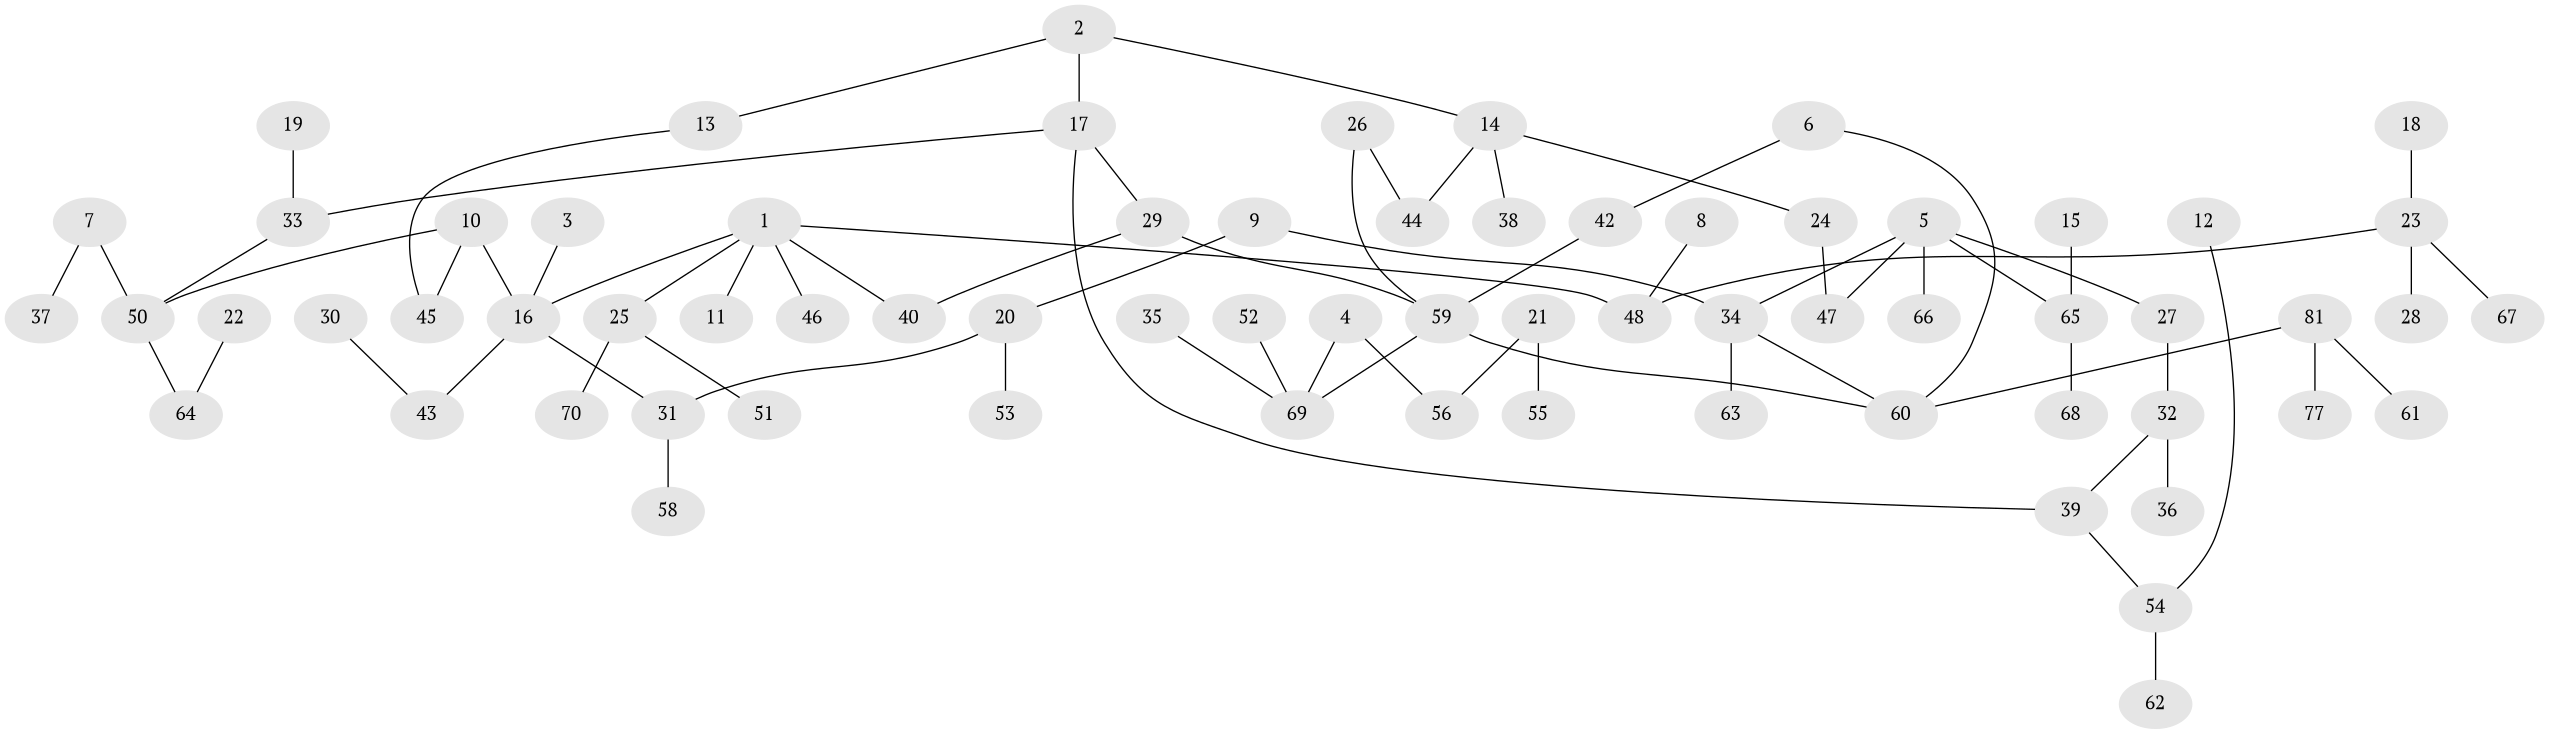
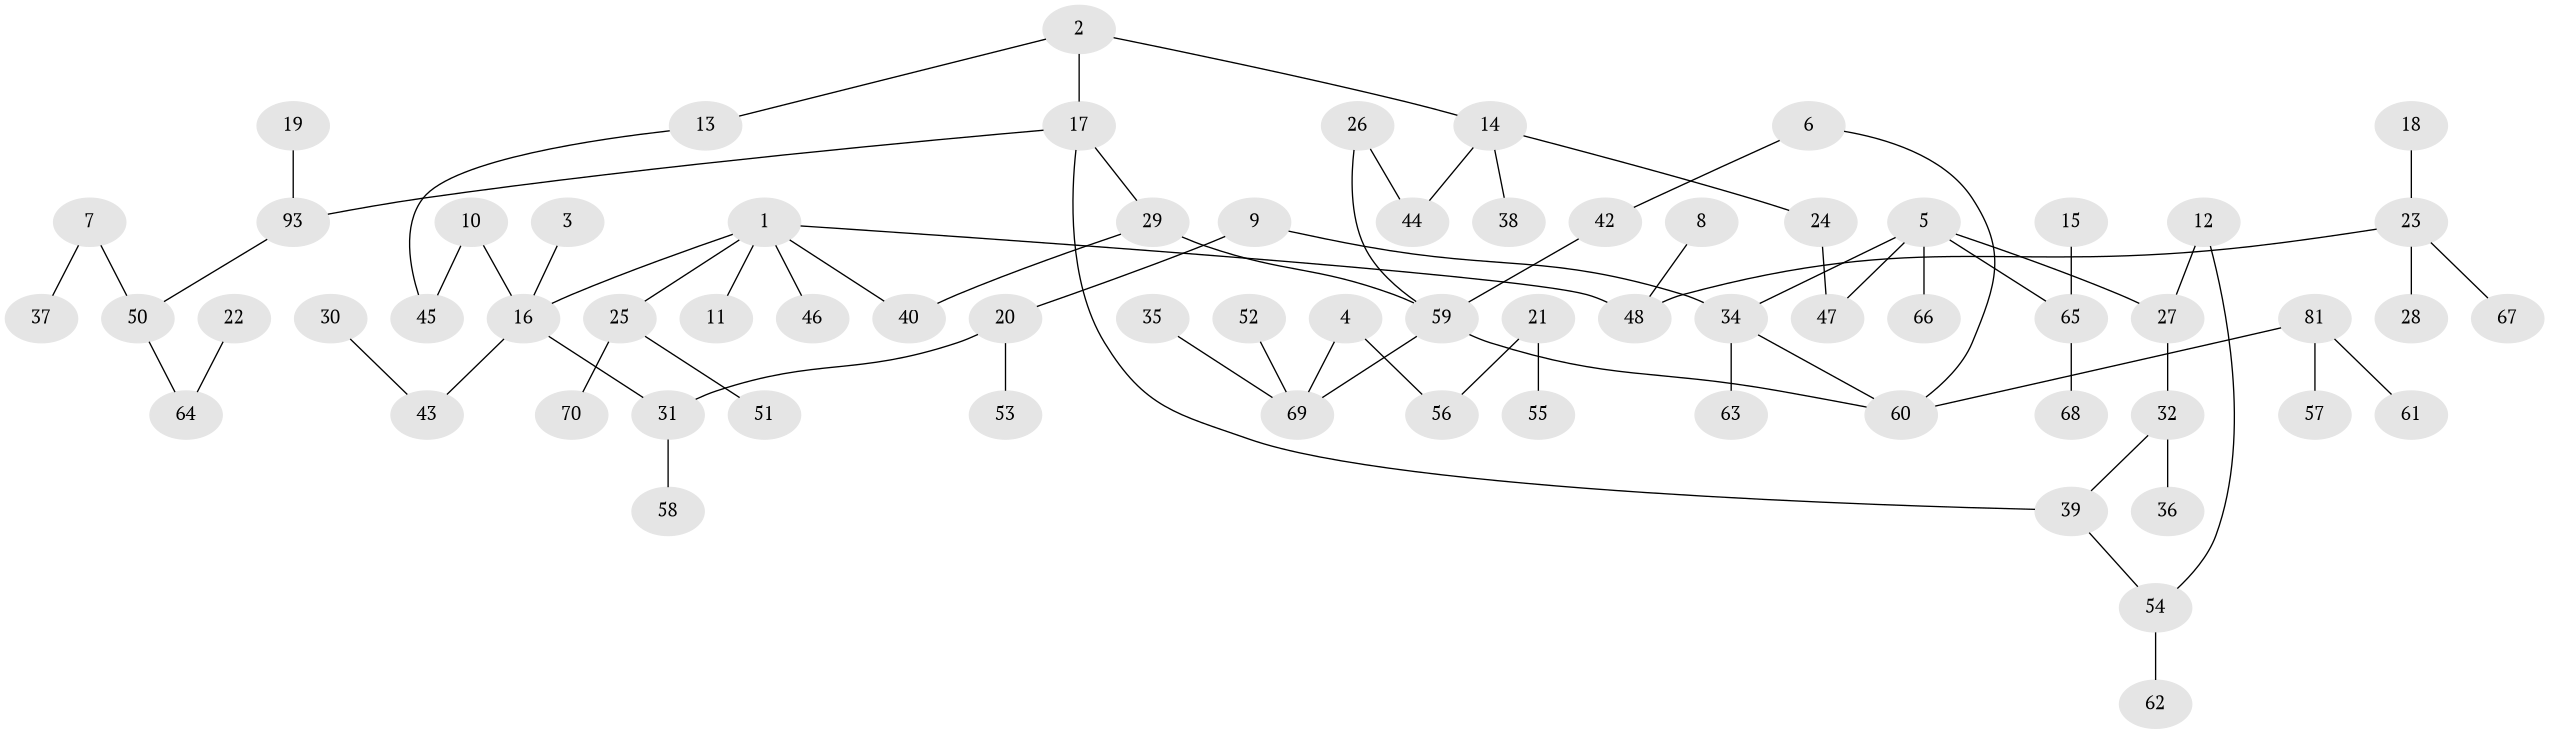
node "33": label "33" -> "93"
edge "10" -- "50": removed
edge "12" -- "27": added
node "77": label "77" -> "57"
